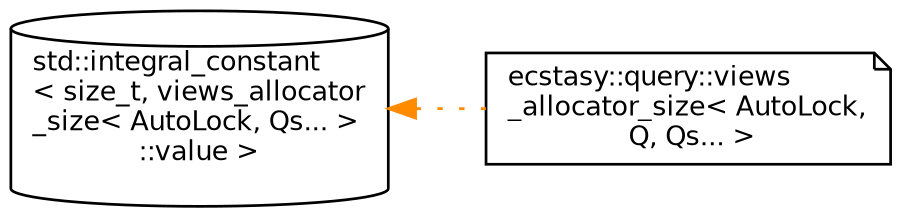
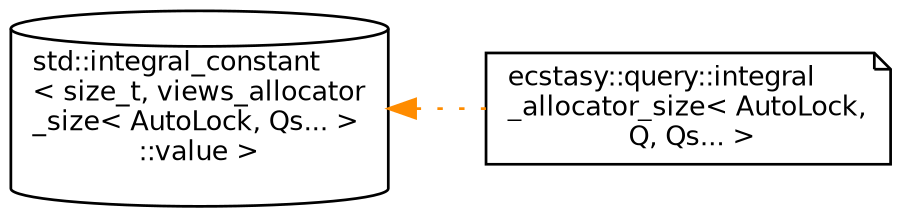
node "ecstasy::query::views _allocator_size< AutoLock, Q, Qs... >": label "ecstasy::query::views _allocator_size< AutoLock, Q, Qs... >" -> "ecstasy::query::integral _allocator_size< AutoLock, Q, Qs... >"
